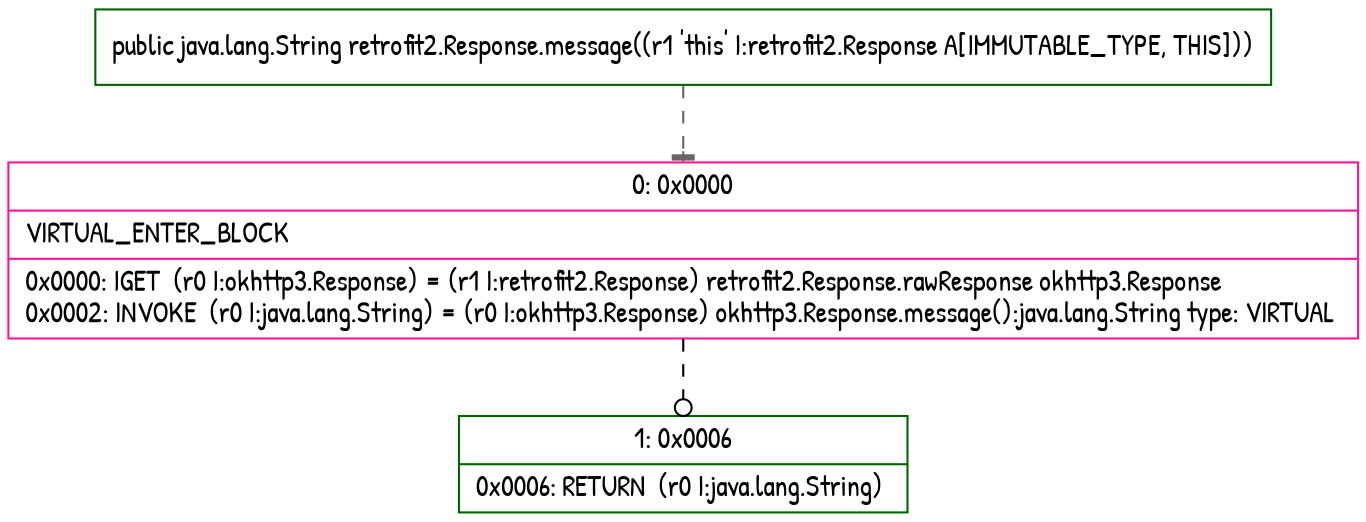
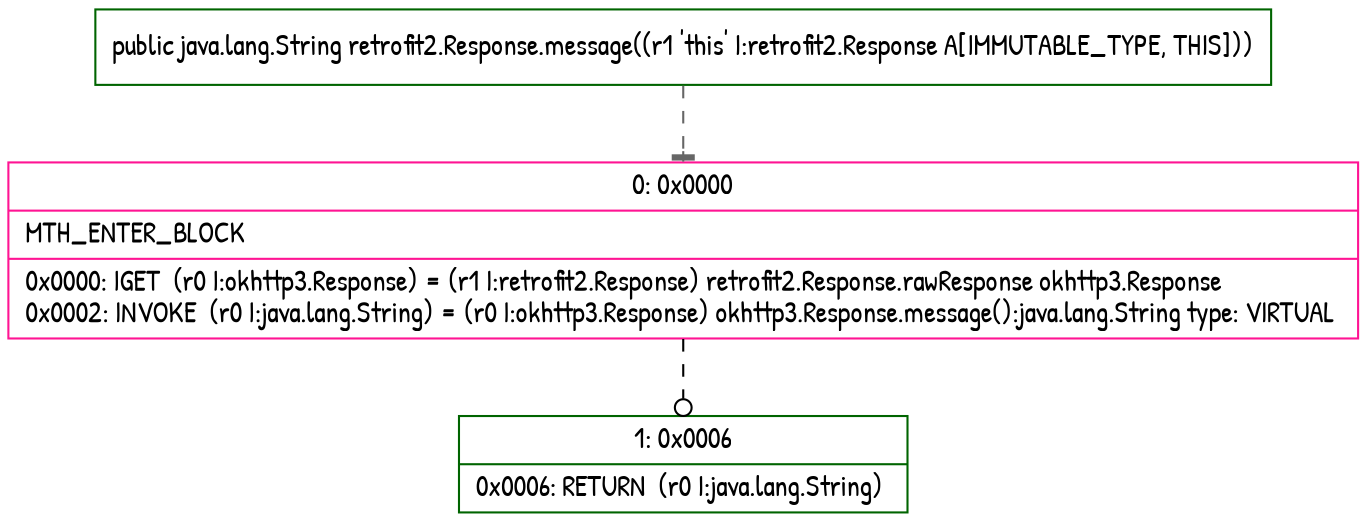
node "0: 0x0000": text "VIRTUAL_ENTER_BLOCK" -> "MTH_ENTER_BLOCK"
